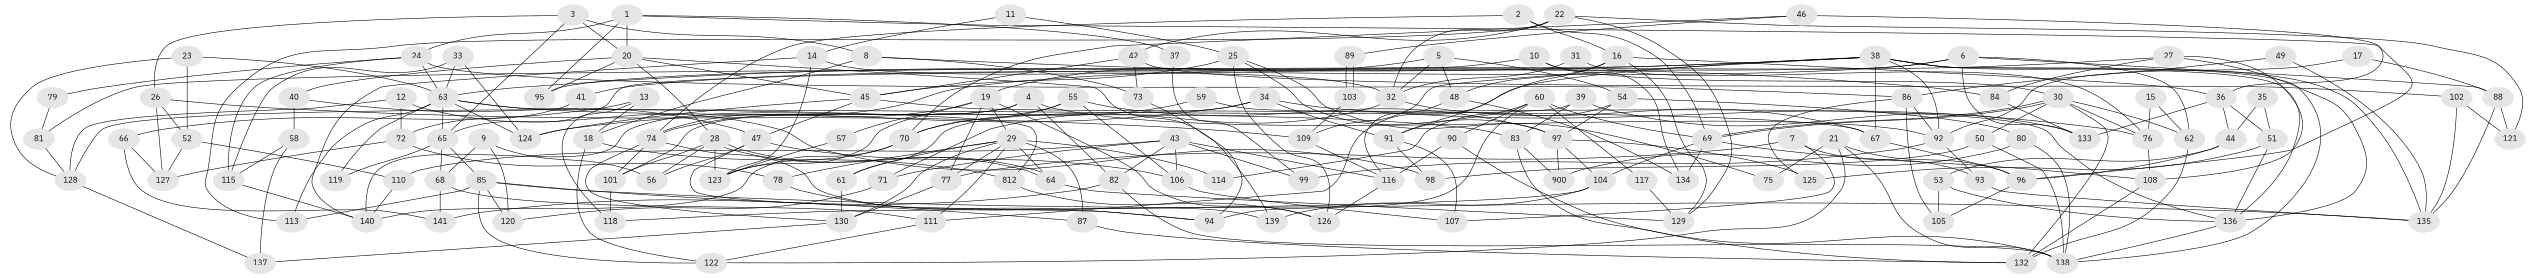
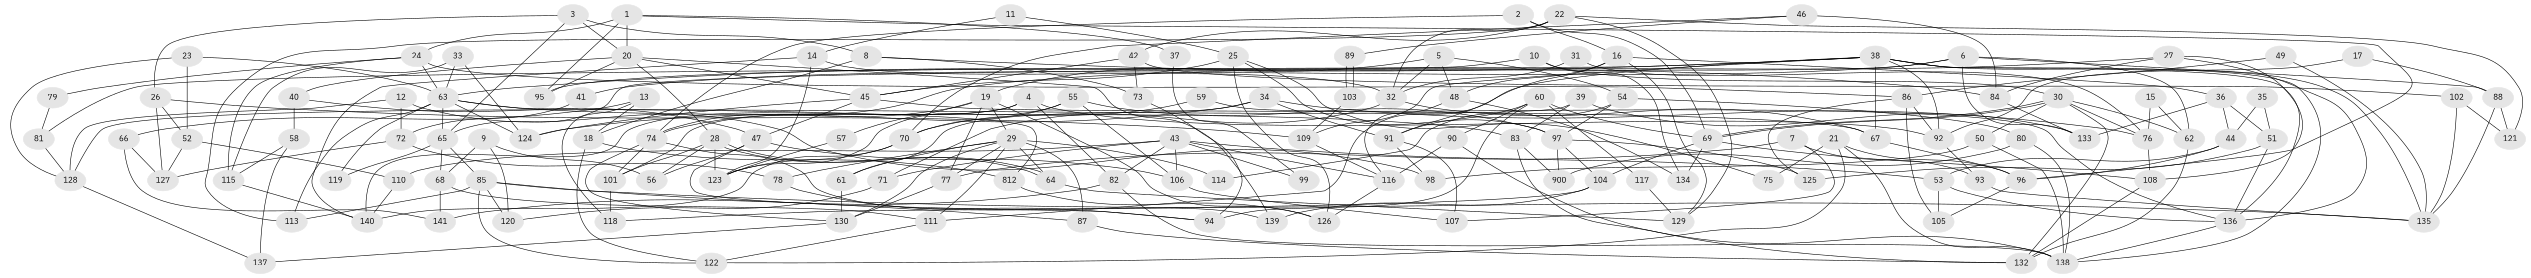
edge "46" -- "36": now "46" -- "84"
edge "92" -- "99": removed
edge "43" -- "53": added
